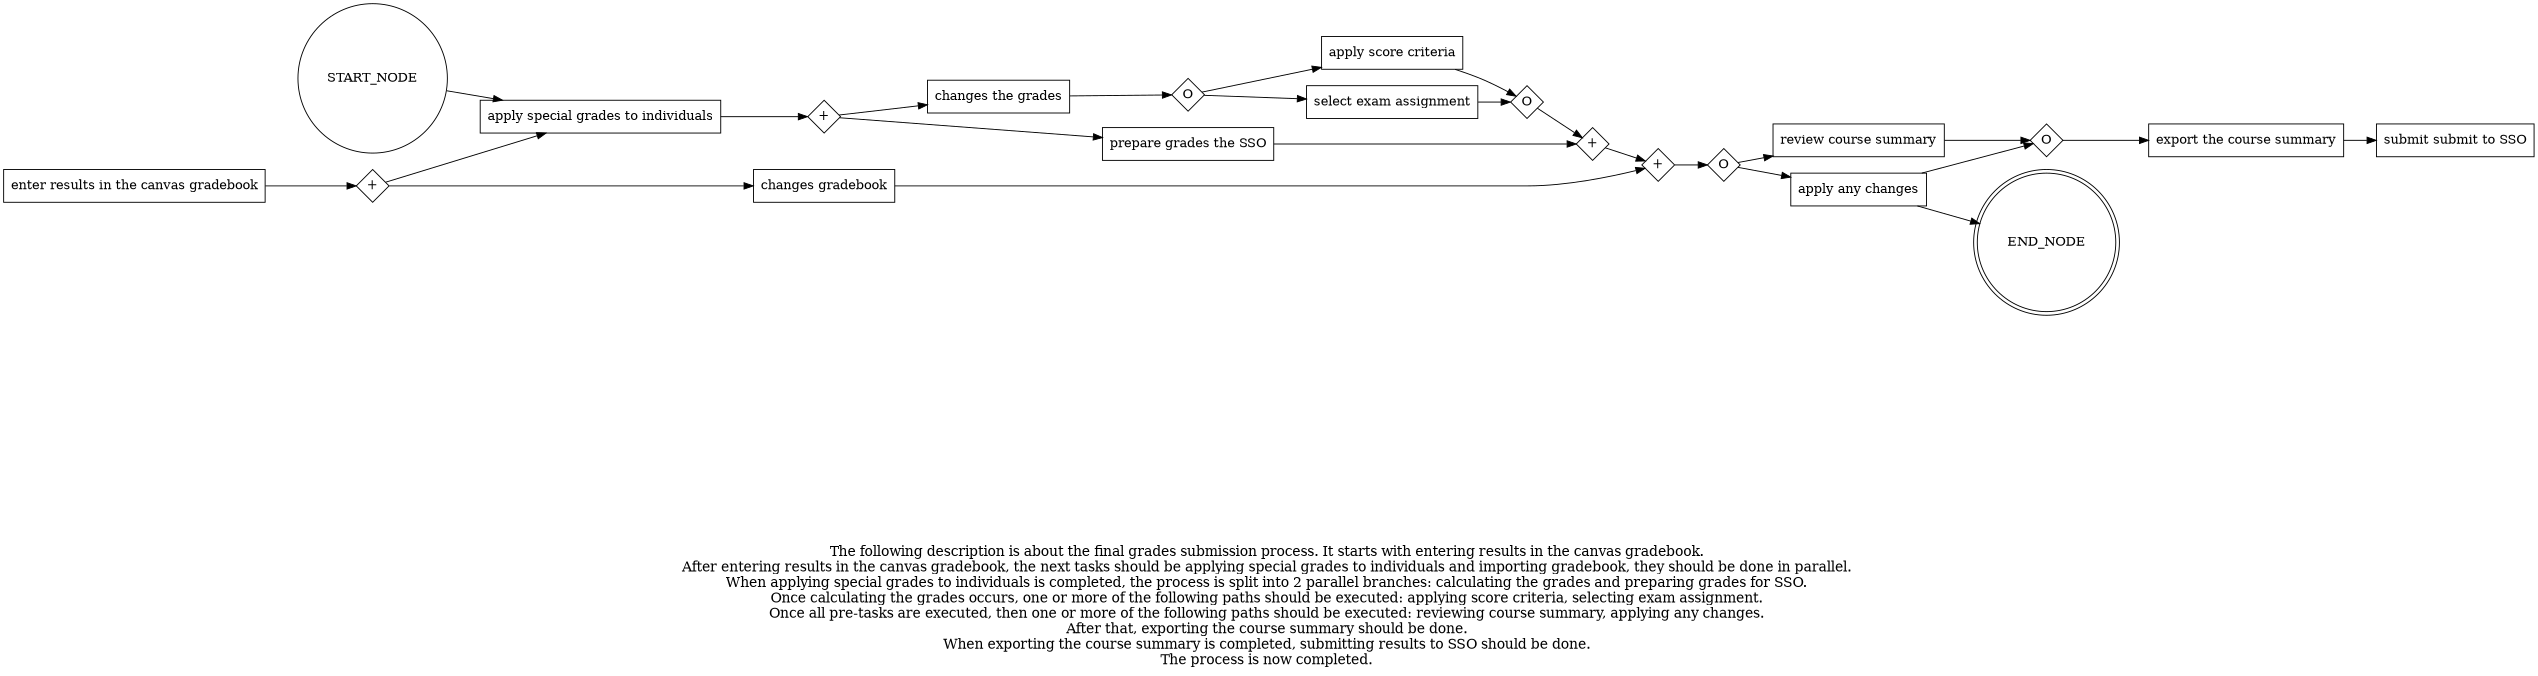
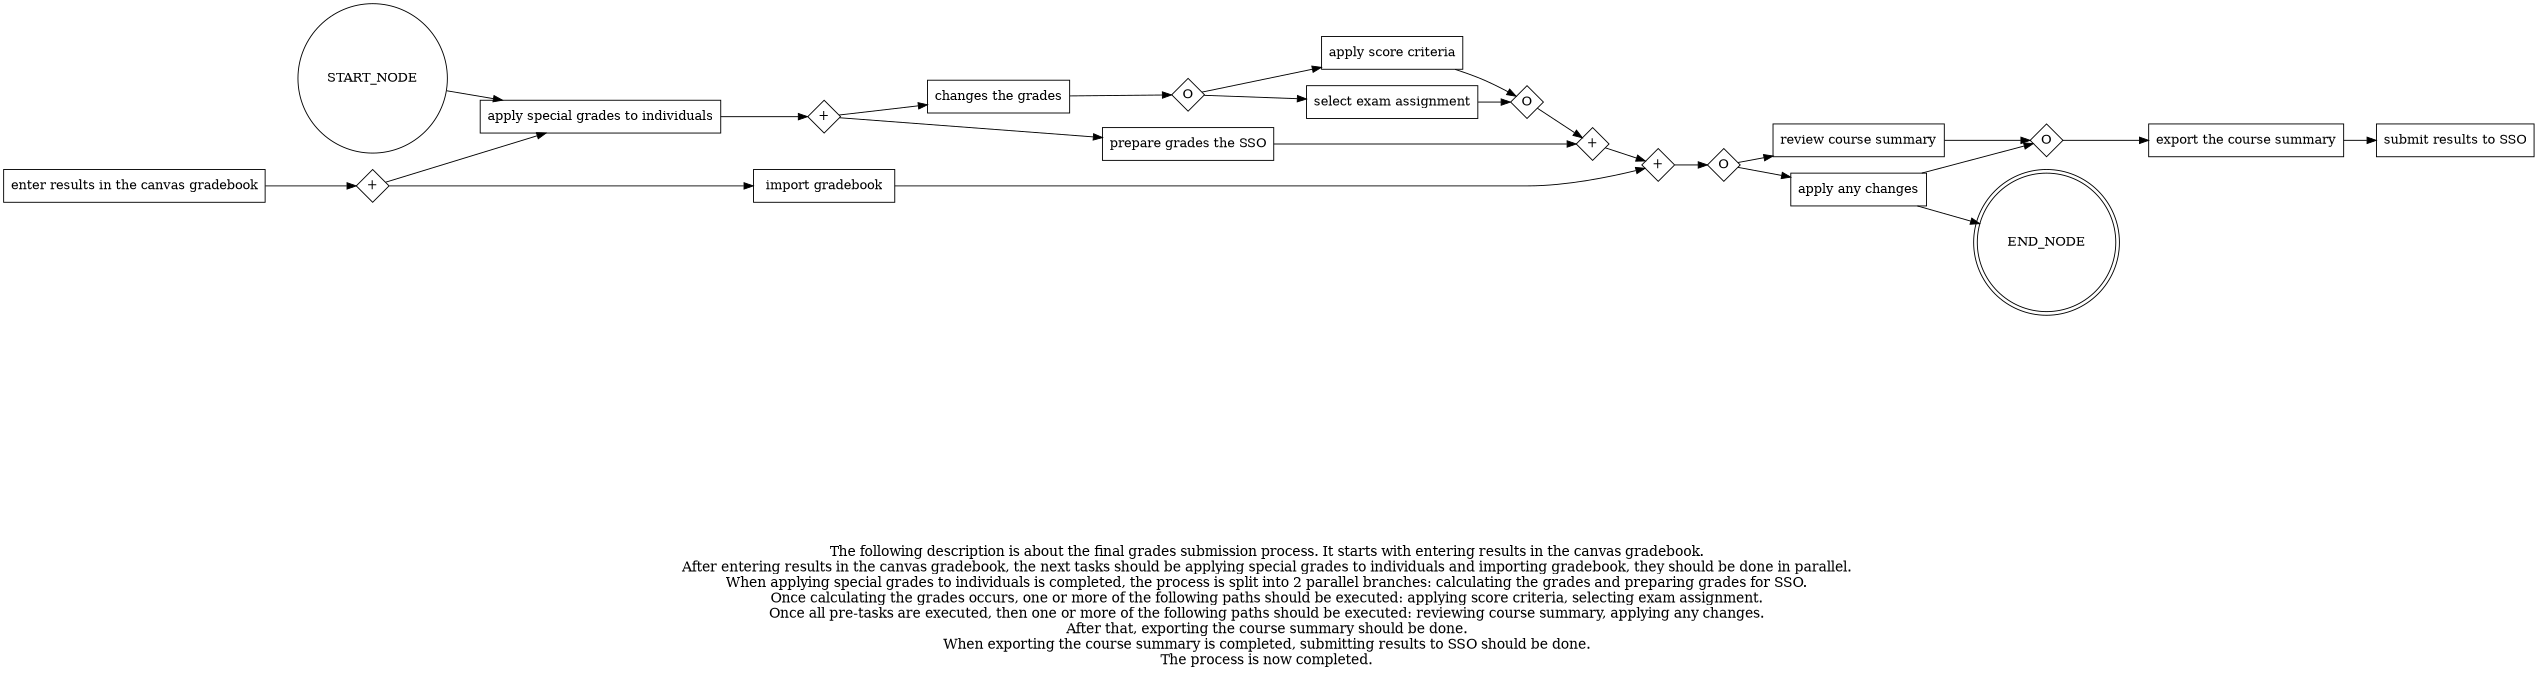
node "submit submit to SSO": label "submit submit to SSO" -> "submit results to SSO"
node "changes gradebook": label "changes gradebook" -> "import gradebook"
